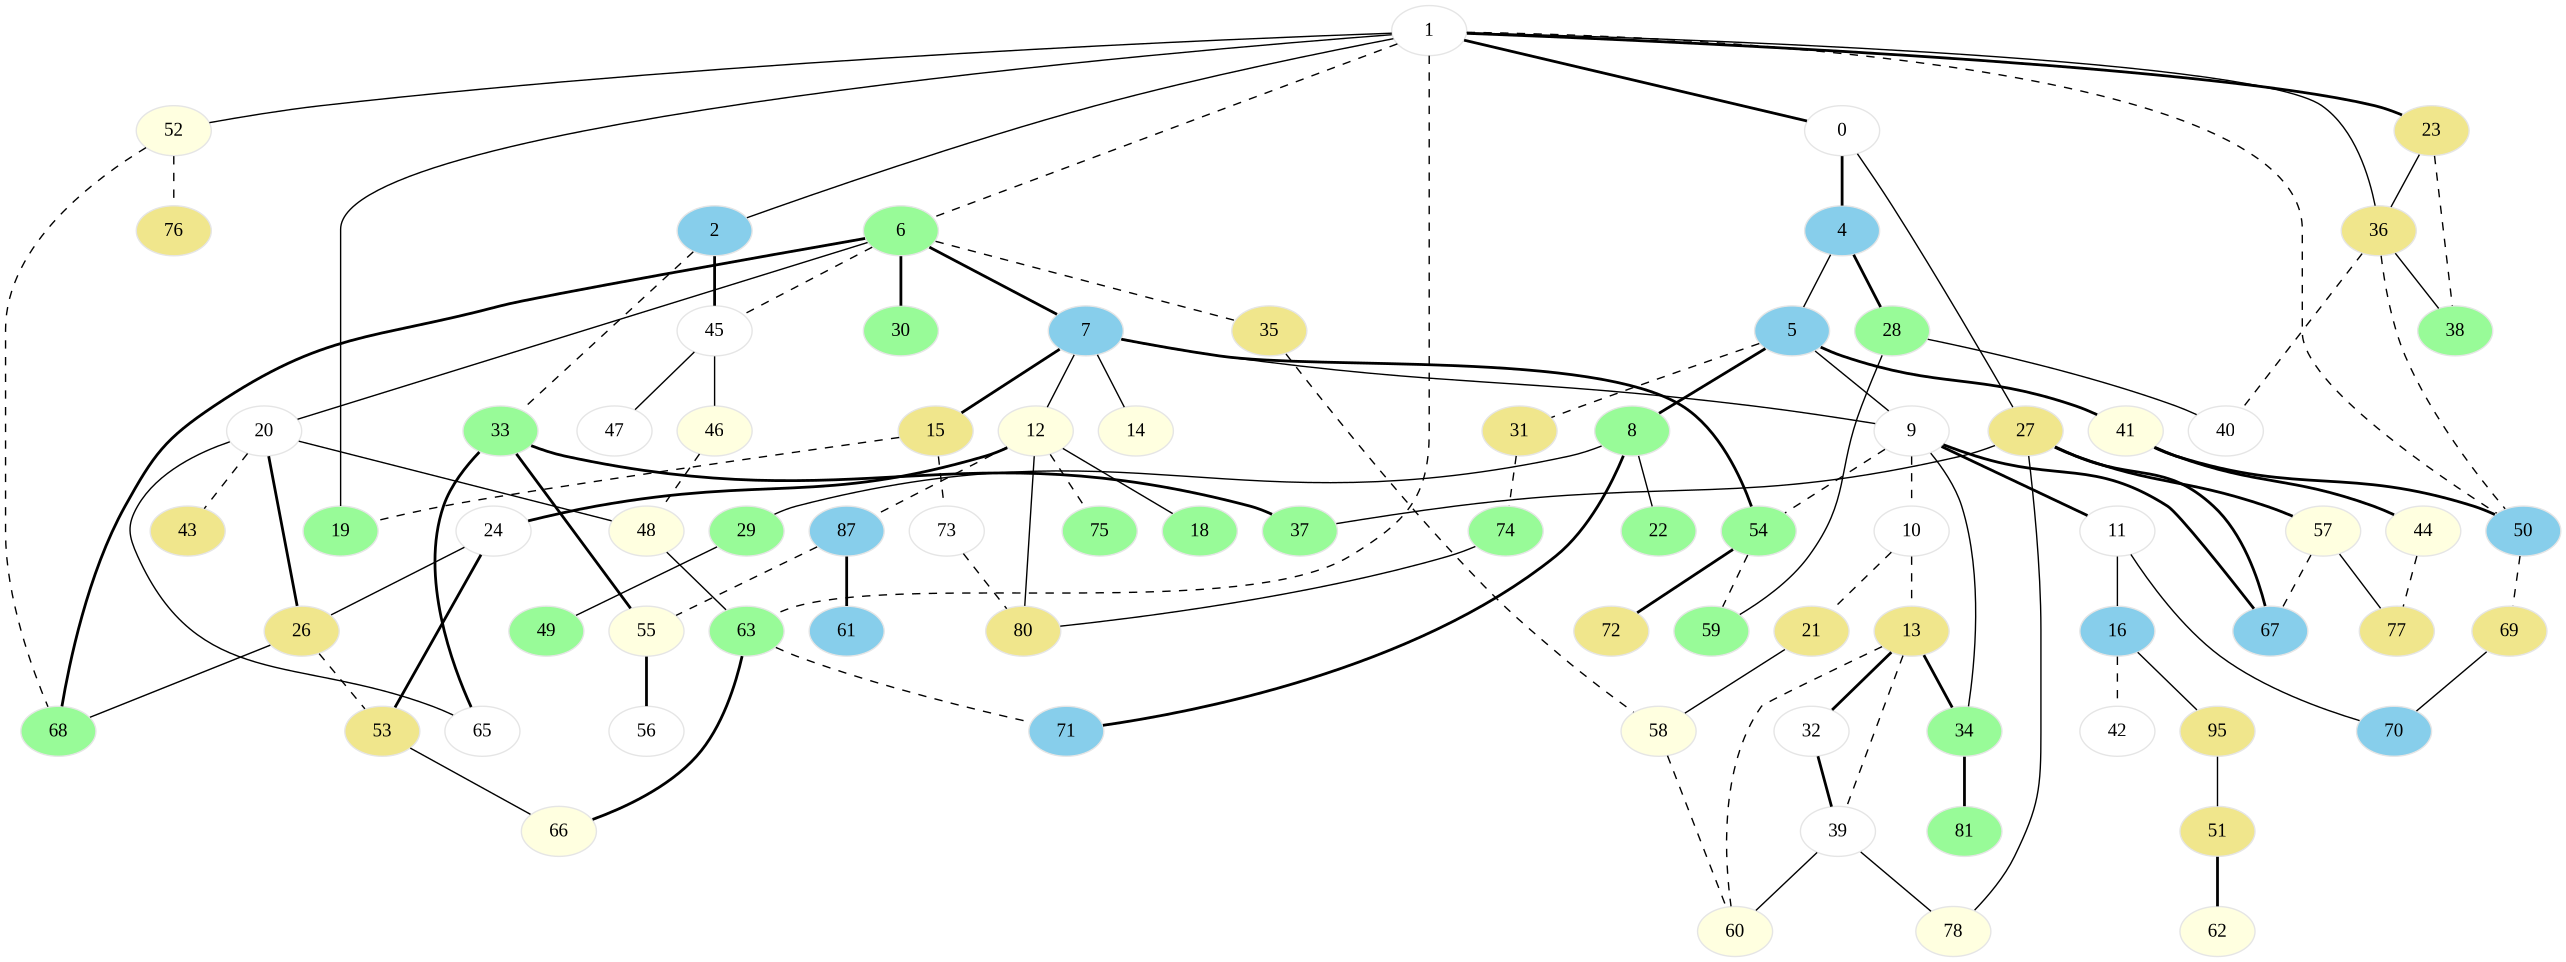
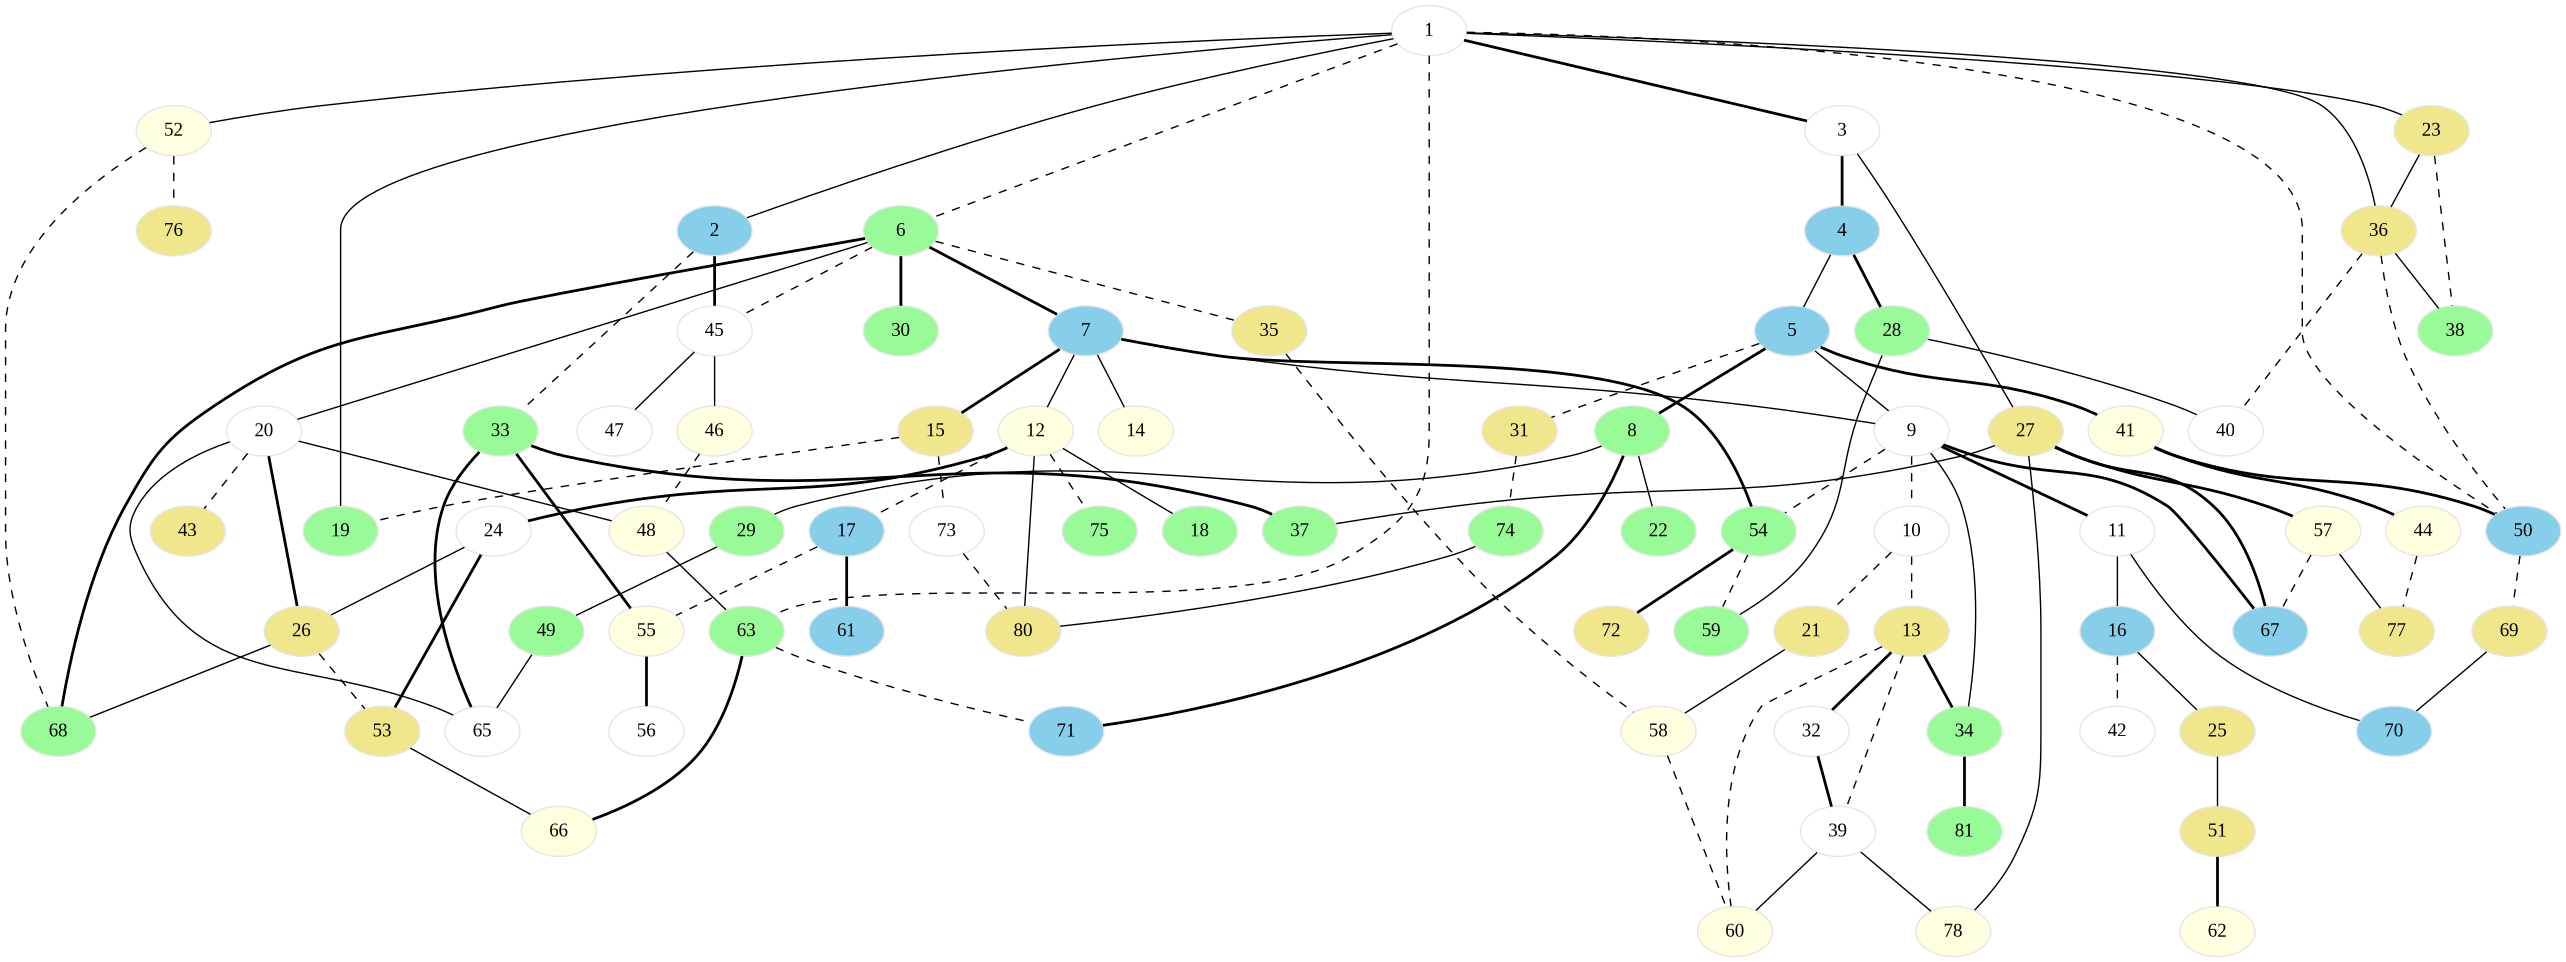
edge "1" -- "23": style bold -> solid
node "0": label "0" -> "3"
node "87": label "87" -> "17"
edge "49" -- "65": added
node "95": label "95" -> "25"
